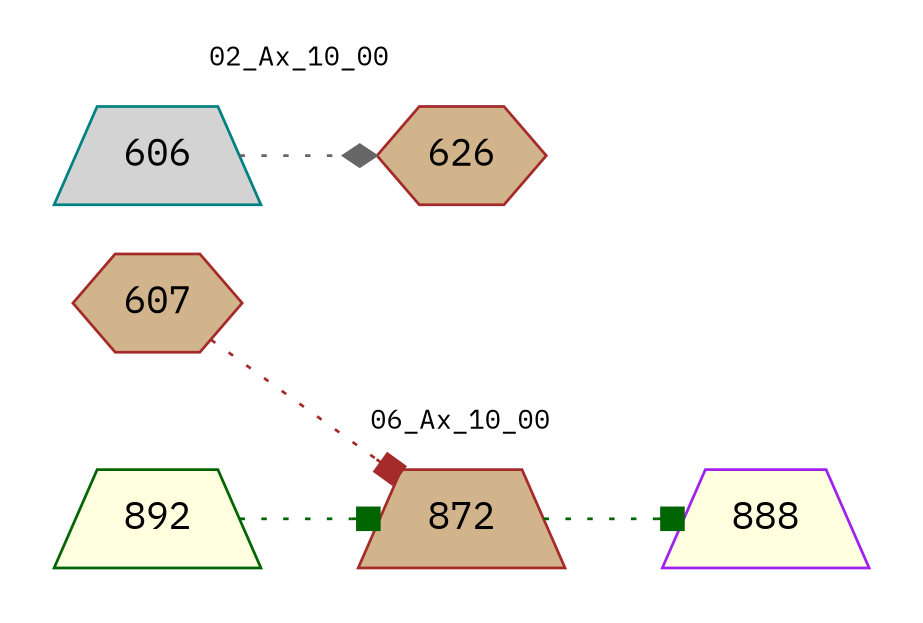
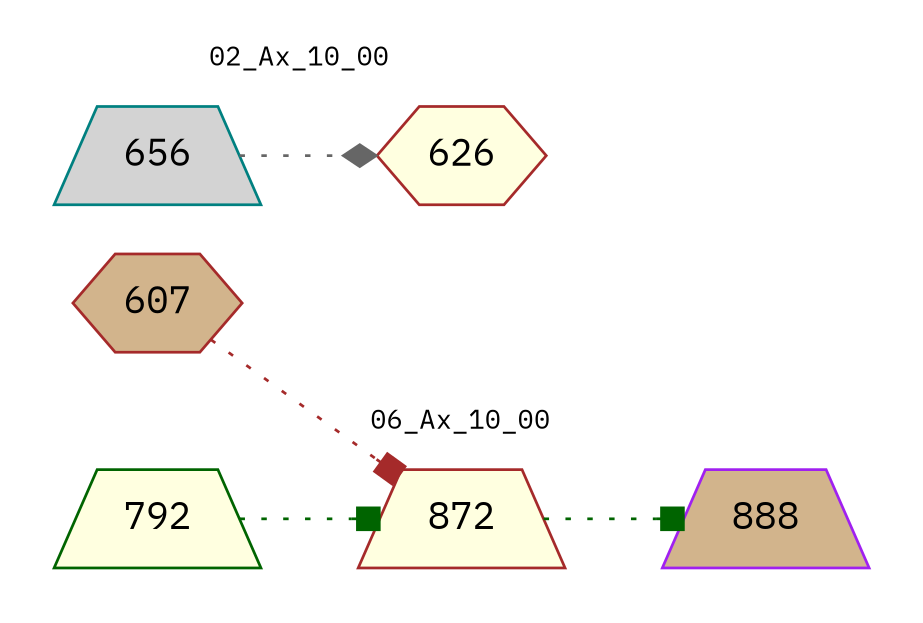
node "606": label "606" -> "656"
node "626": fillcolor tan -> lightyellow
node "892": label "892" -> "792"
node "872": fillcolor tan -> lightyellow
node "888": fillcolor lightyellow -> tan
